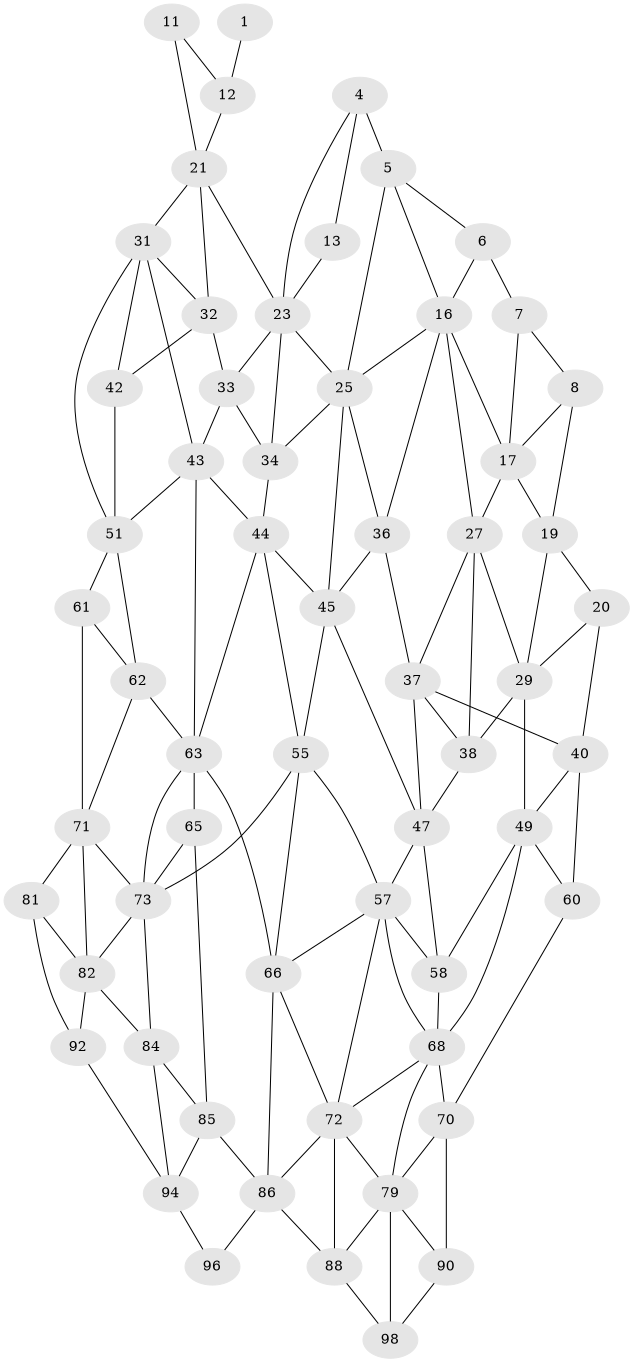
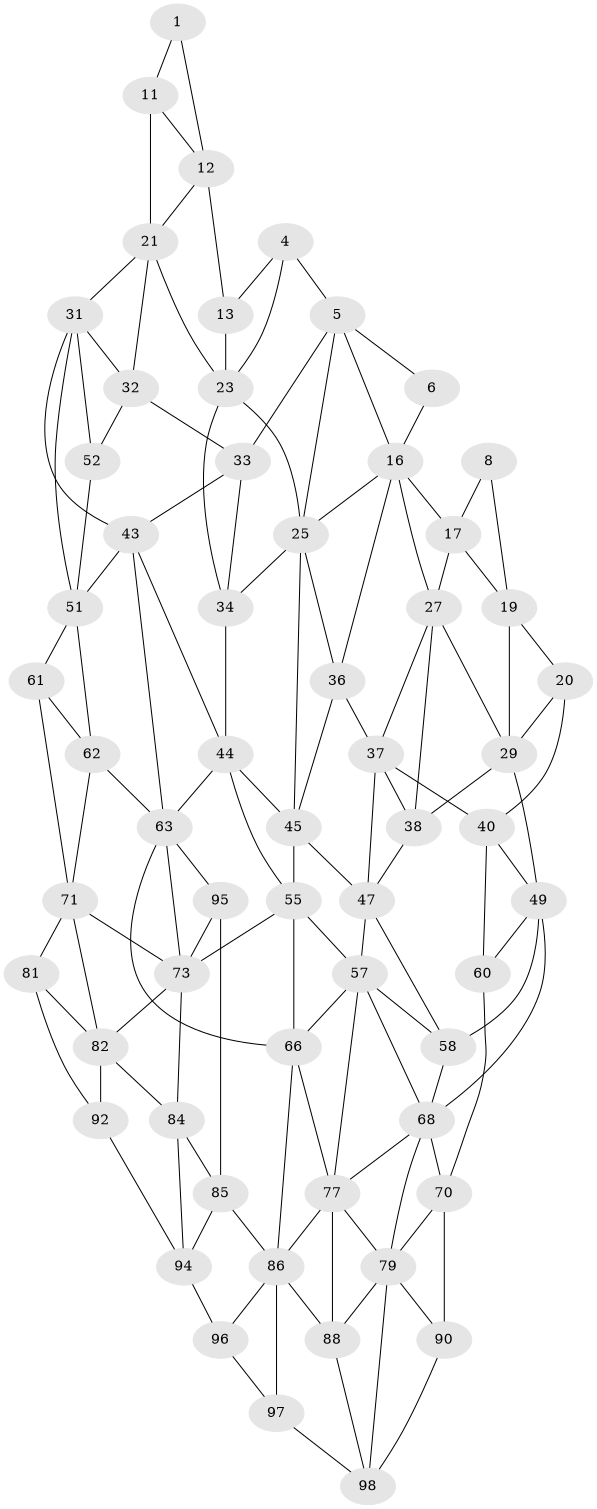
edge "1" -- "11": added
edge "12" -- "13": added
node "7": removed
edge "23" -- "33": now "5" -- "33"
node "42": label "42" -> "52"
node "65": label "65" -> "95"
node "72": label "72" -> "77"
node "97": added
